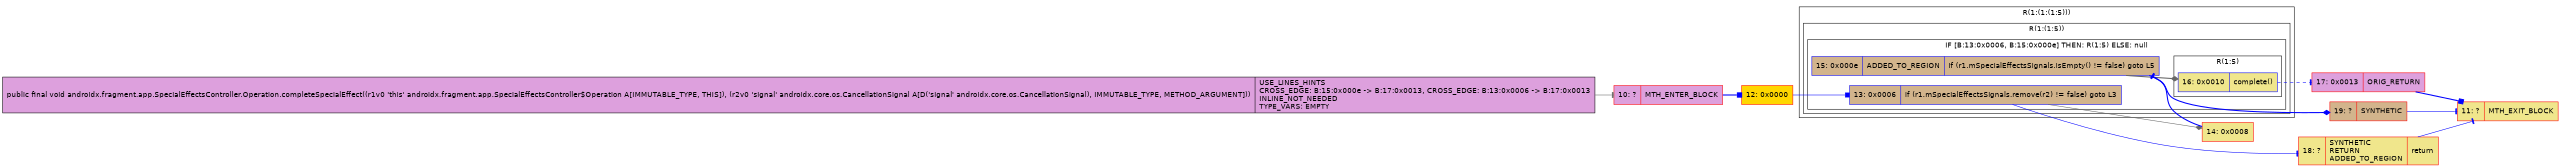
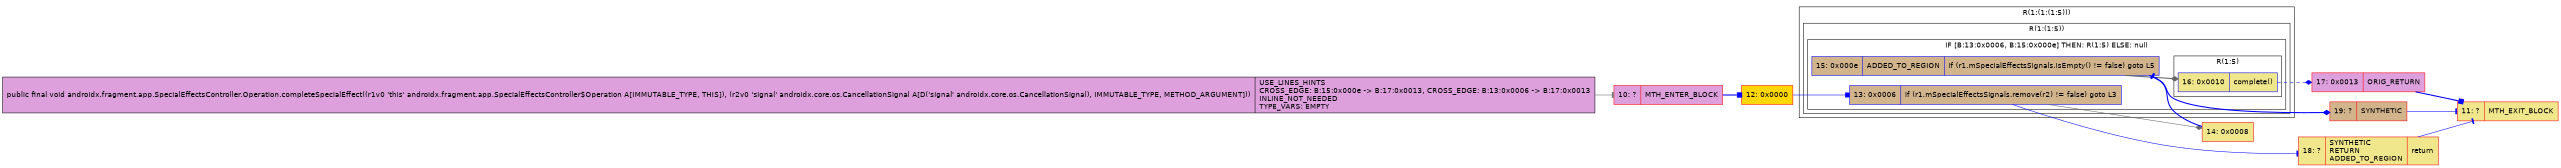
edge "16: 0x0010" -> "17: 0x0013": arrowhead tee -> diamond
